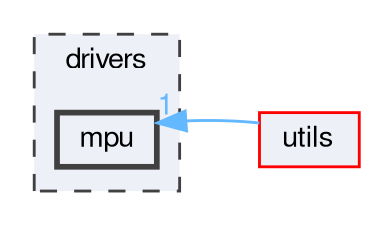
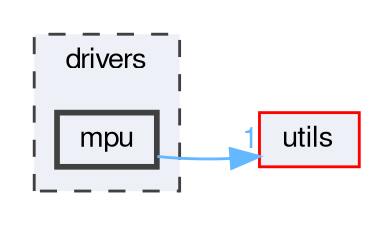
edge "utils" -> "mpu": reversed
